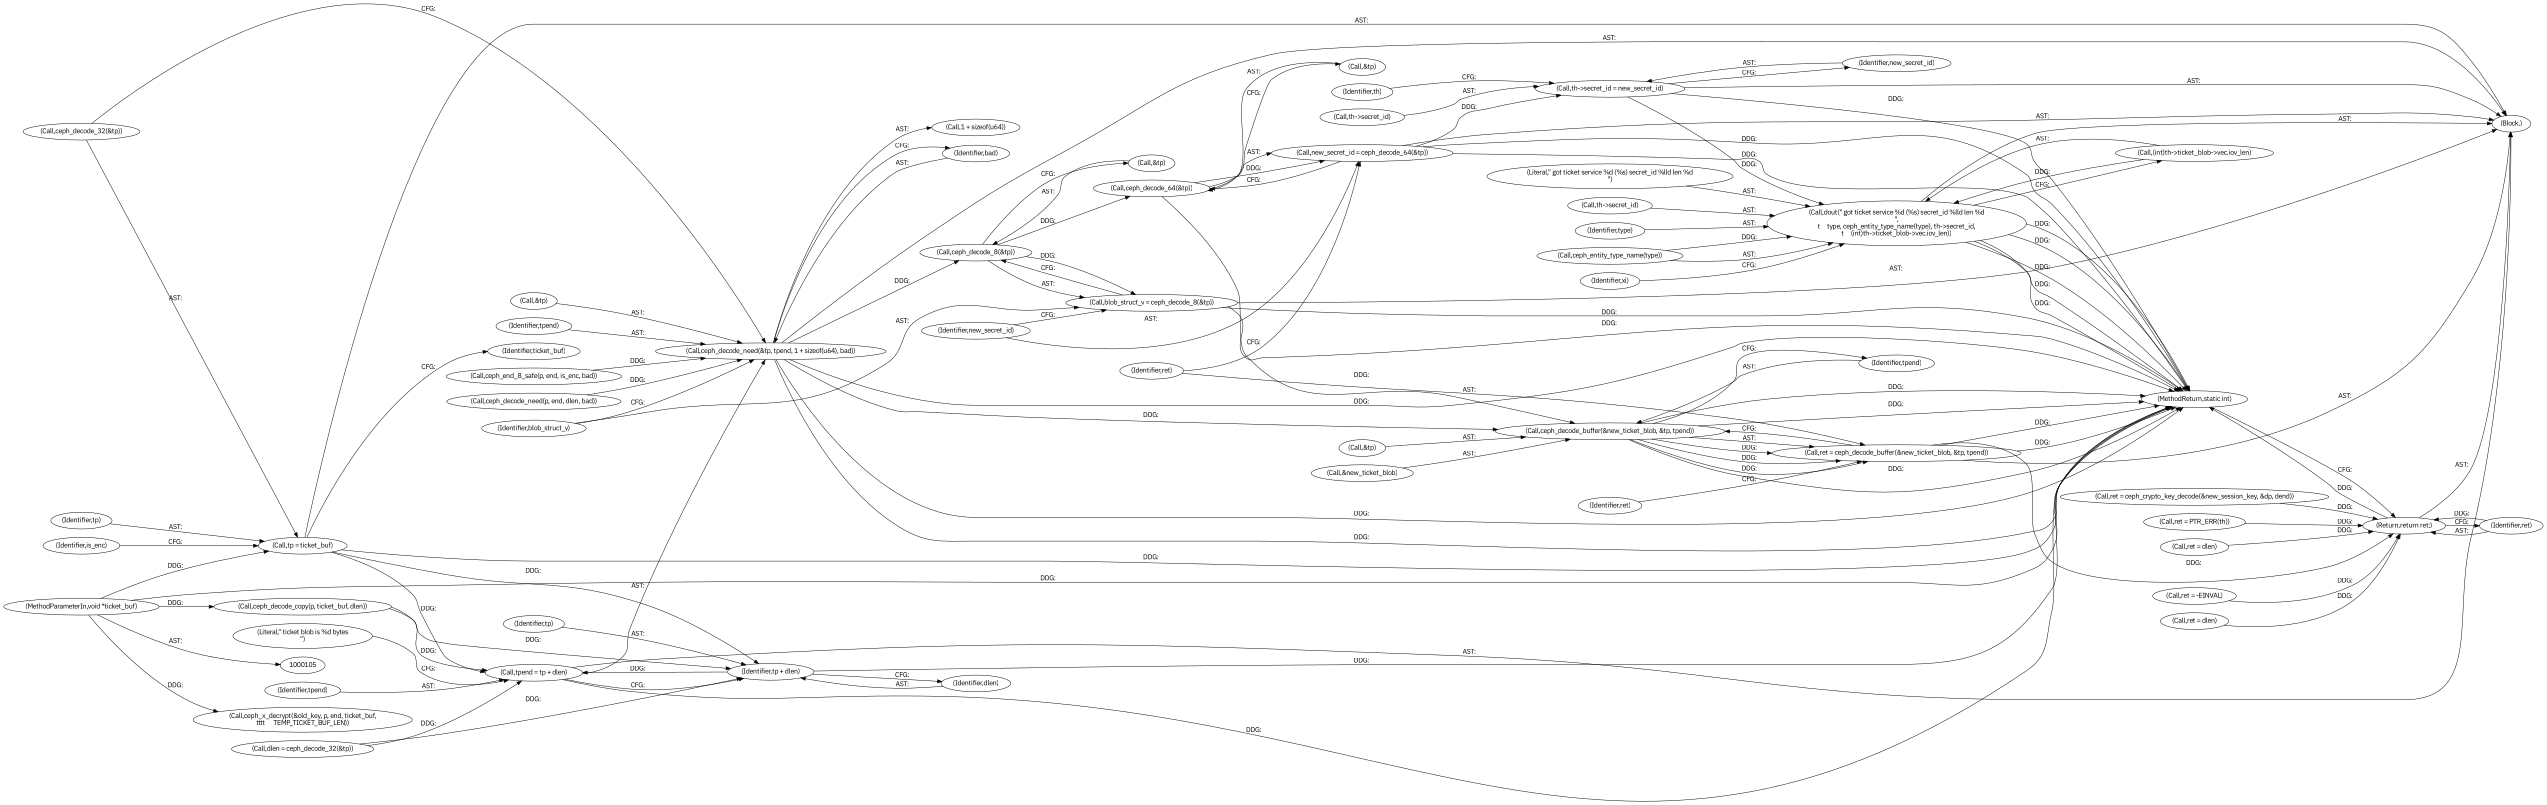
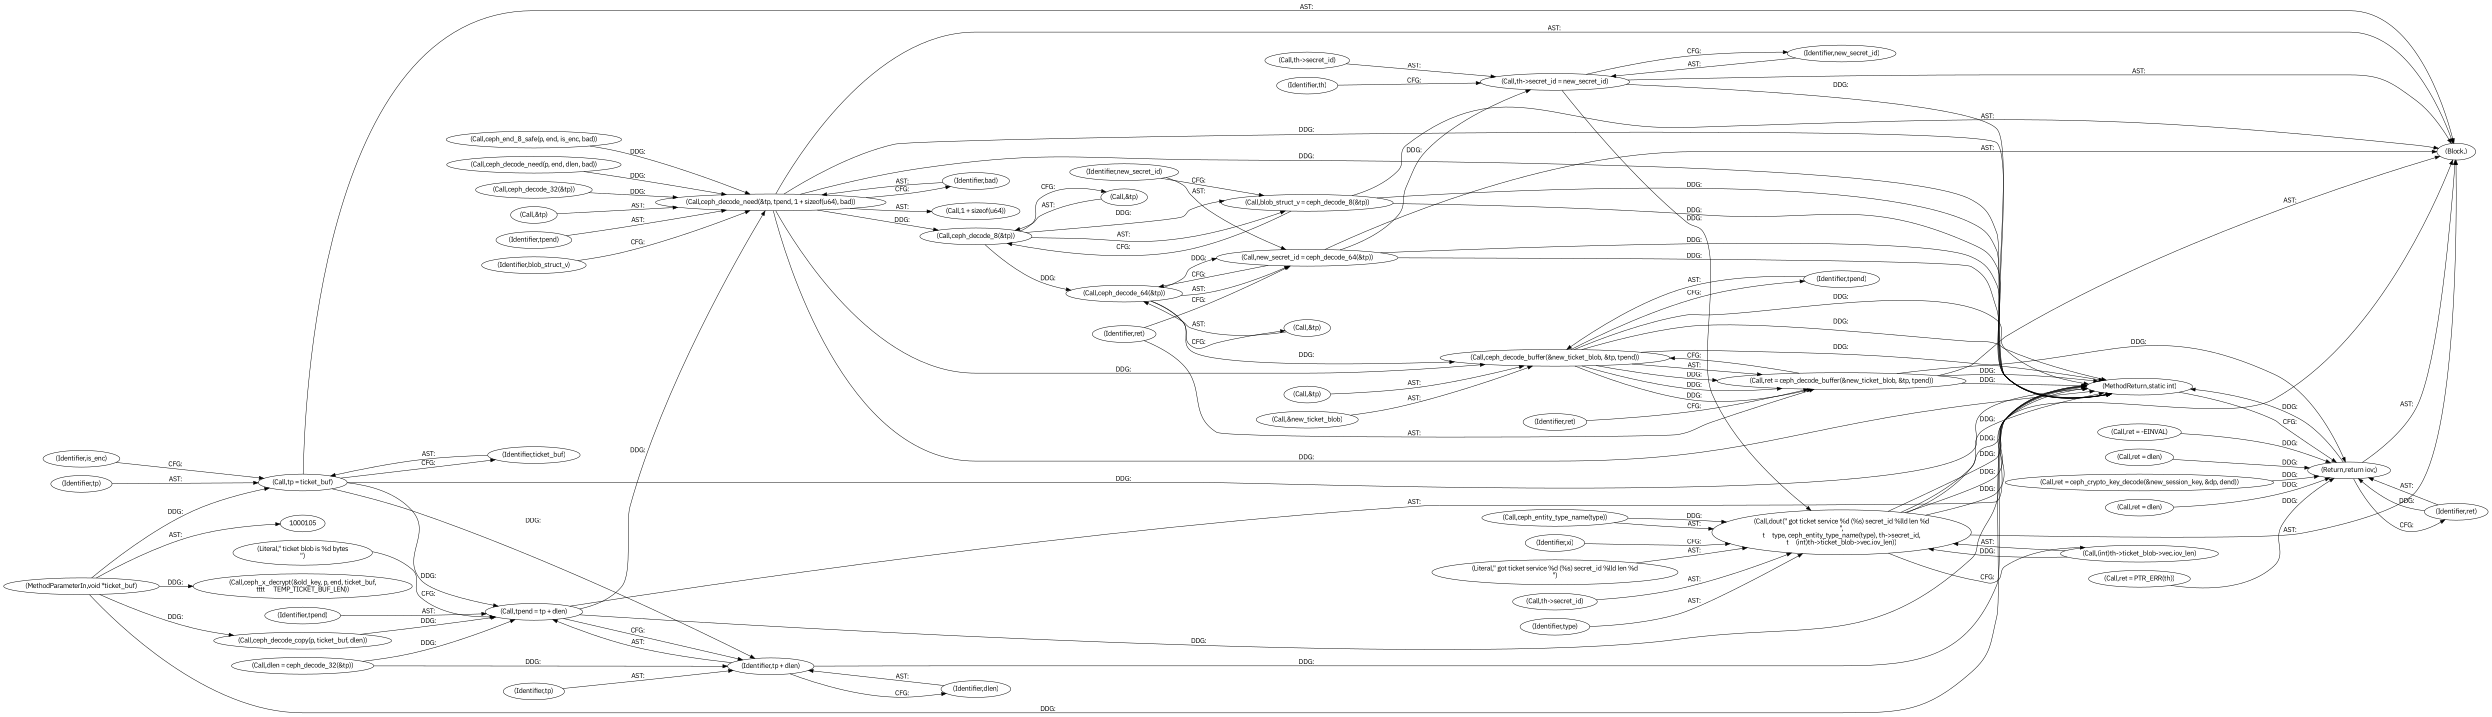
edge "(Call,ceph_decode_32(&tp))" -> "(Call,ceph_decode_need(&tp, tpend, 1 + sizeof(u64), bad))": label "CFG: " -> "DDG: "
edge "(Call,ceph_decode_32(&tp))" -> "(Call,tp = ticket_buf)": now "(Identifier,ticket_buf)" -> "(Call,tp = ticket_buf)"
edge "(Identifier,blob_struct_v)" -> "(Call,blob_struct_v = ceph_decode_8(&tp))": removed, label "AST:"
node "(Return,return ret;)": label "(Return,return ret;)" -> "(Return,return iov;)"
edge "(Call,tpend = tp + dlen)" -> "(Call,ceph_decode_need(&tp, tpend, 1 + sizeof(u64), bad))": label "AST: " -> "DDG: "
edge "(Call,ceph_decode_copy(p, ticket_buf, dlen))" -> "(Identifier,tp + dlen)": removed, label "DDG:"
edge "(Identifier,tp + dlen)" -> "(Call,tpend = tp + dlen)": label "DDG: " -> "AST: "
